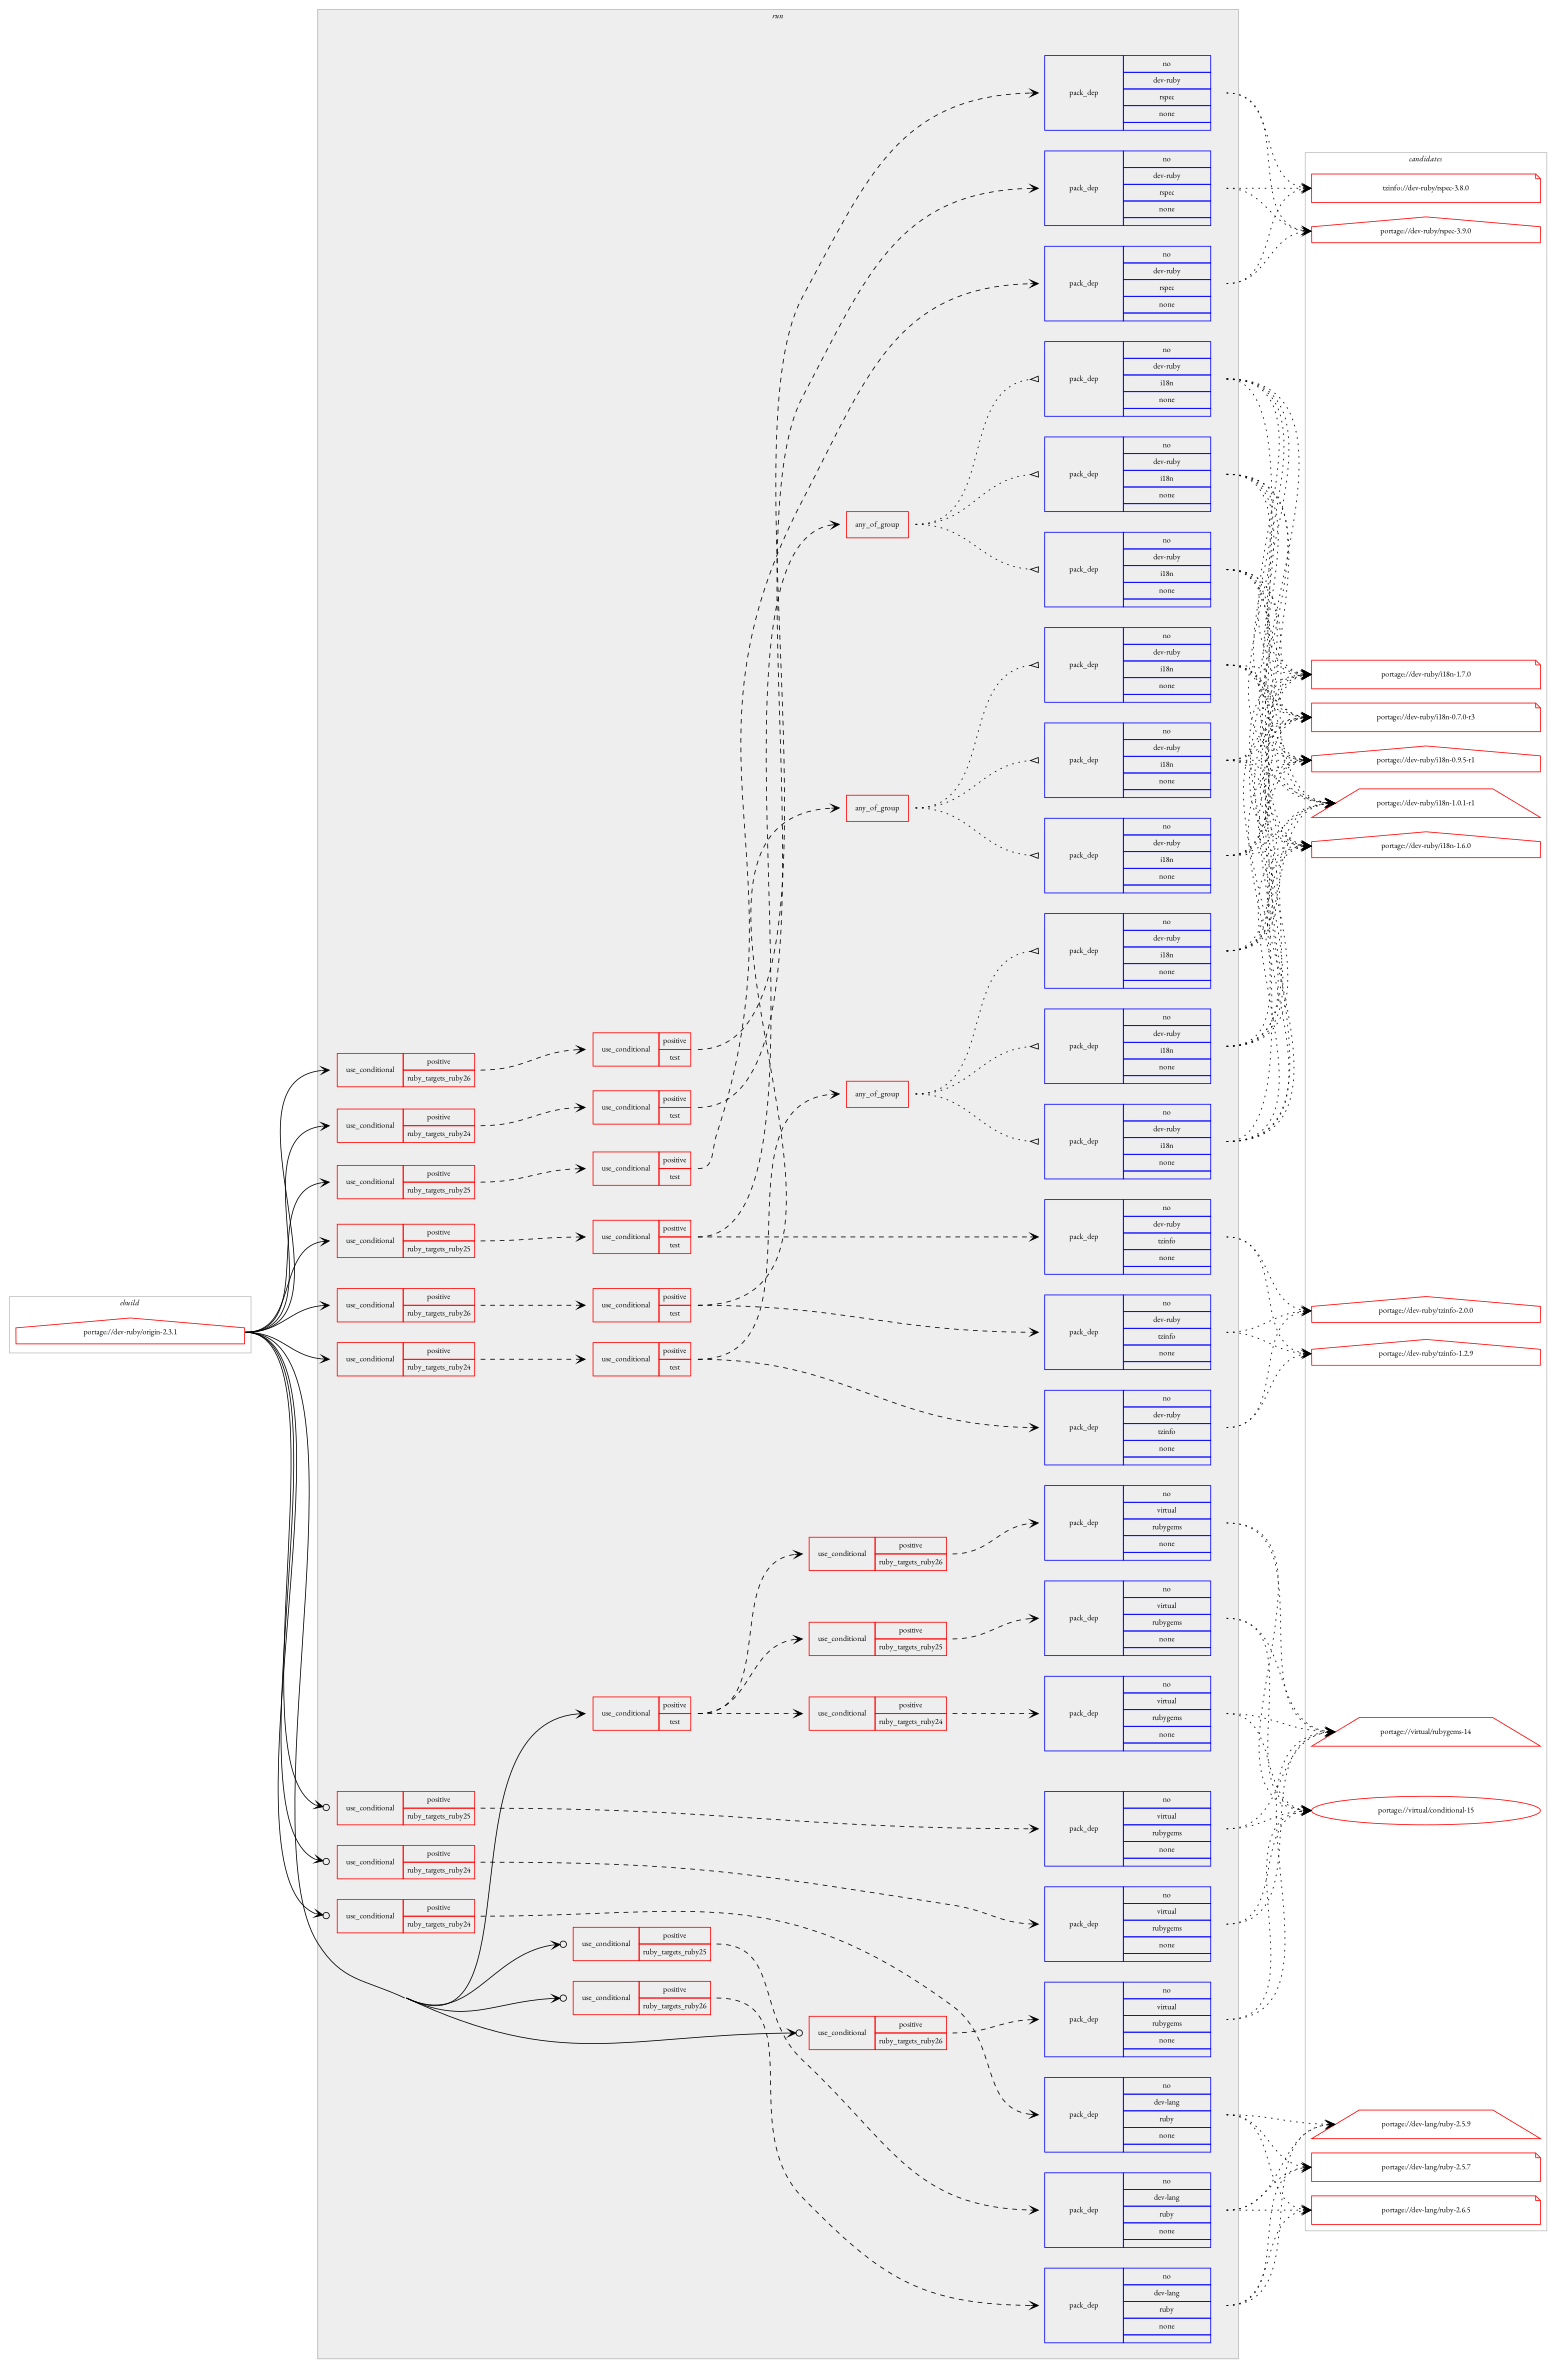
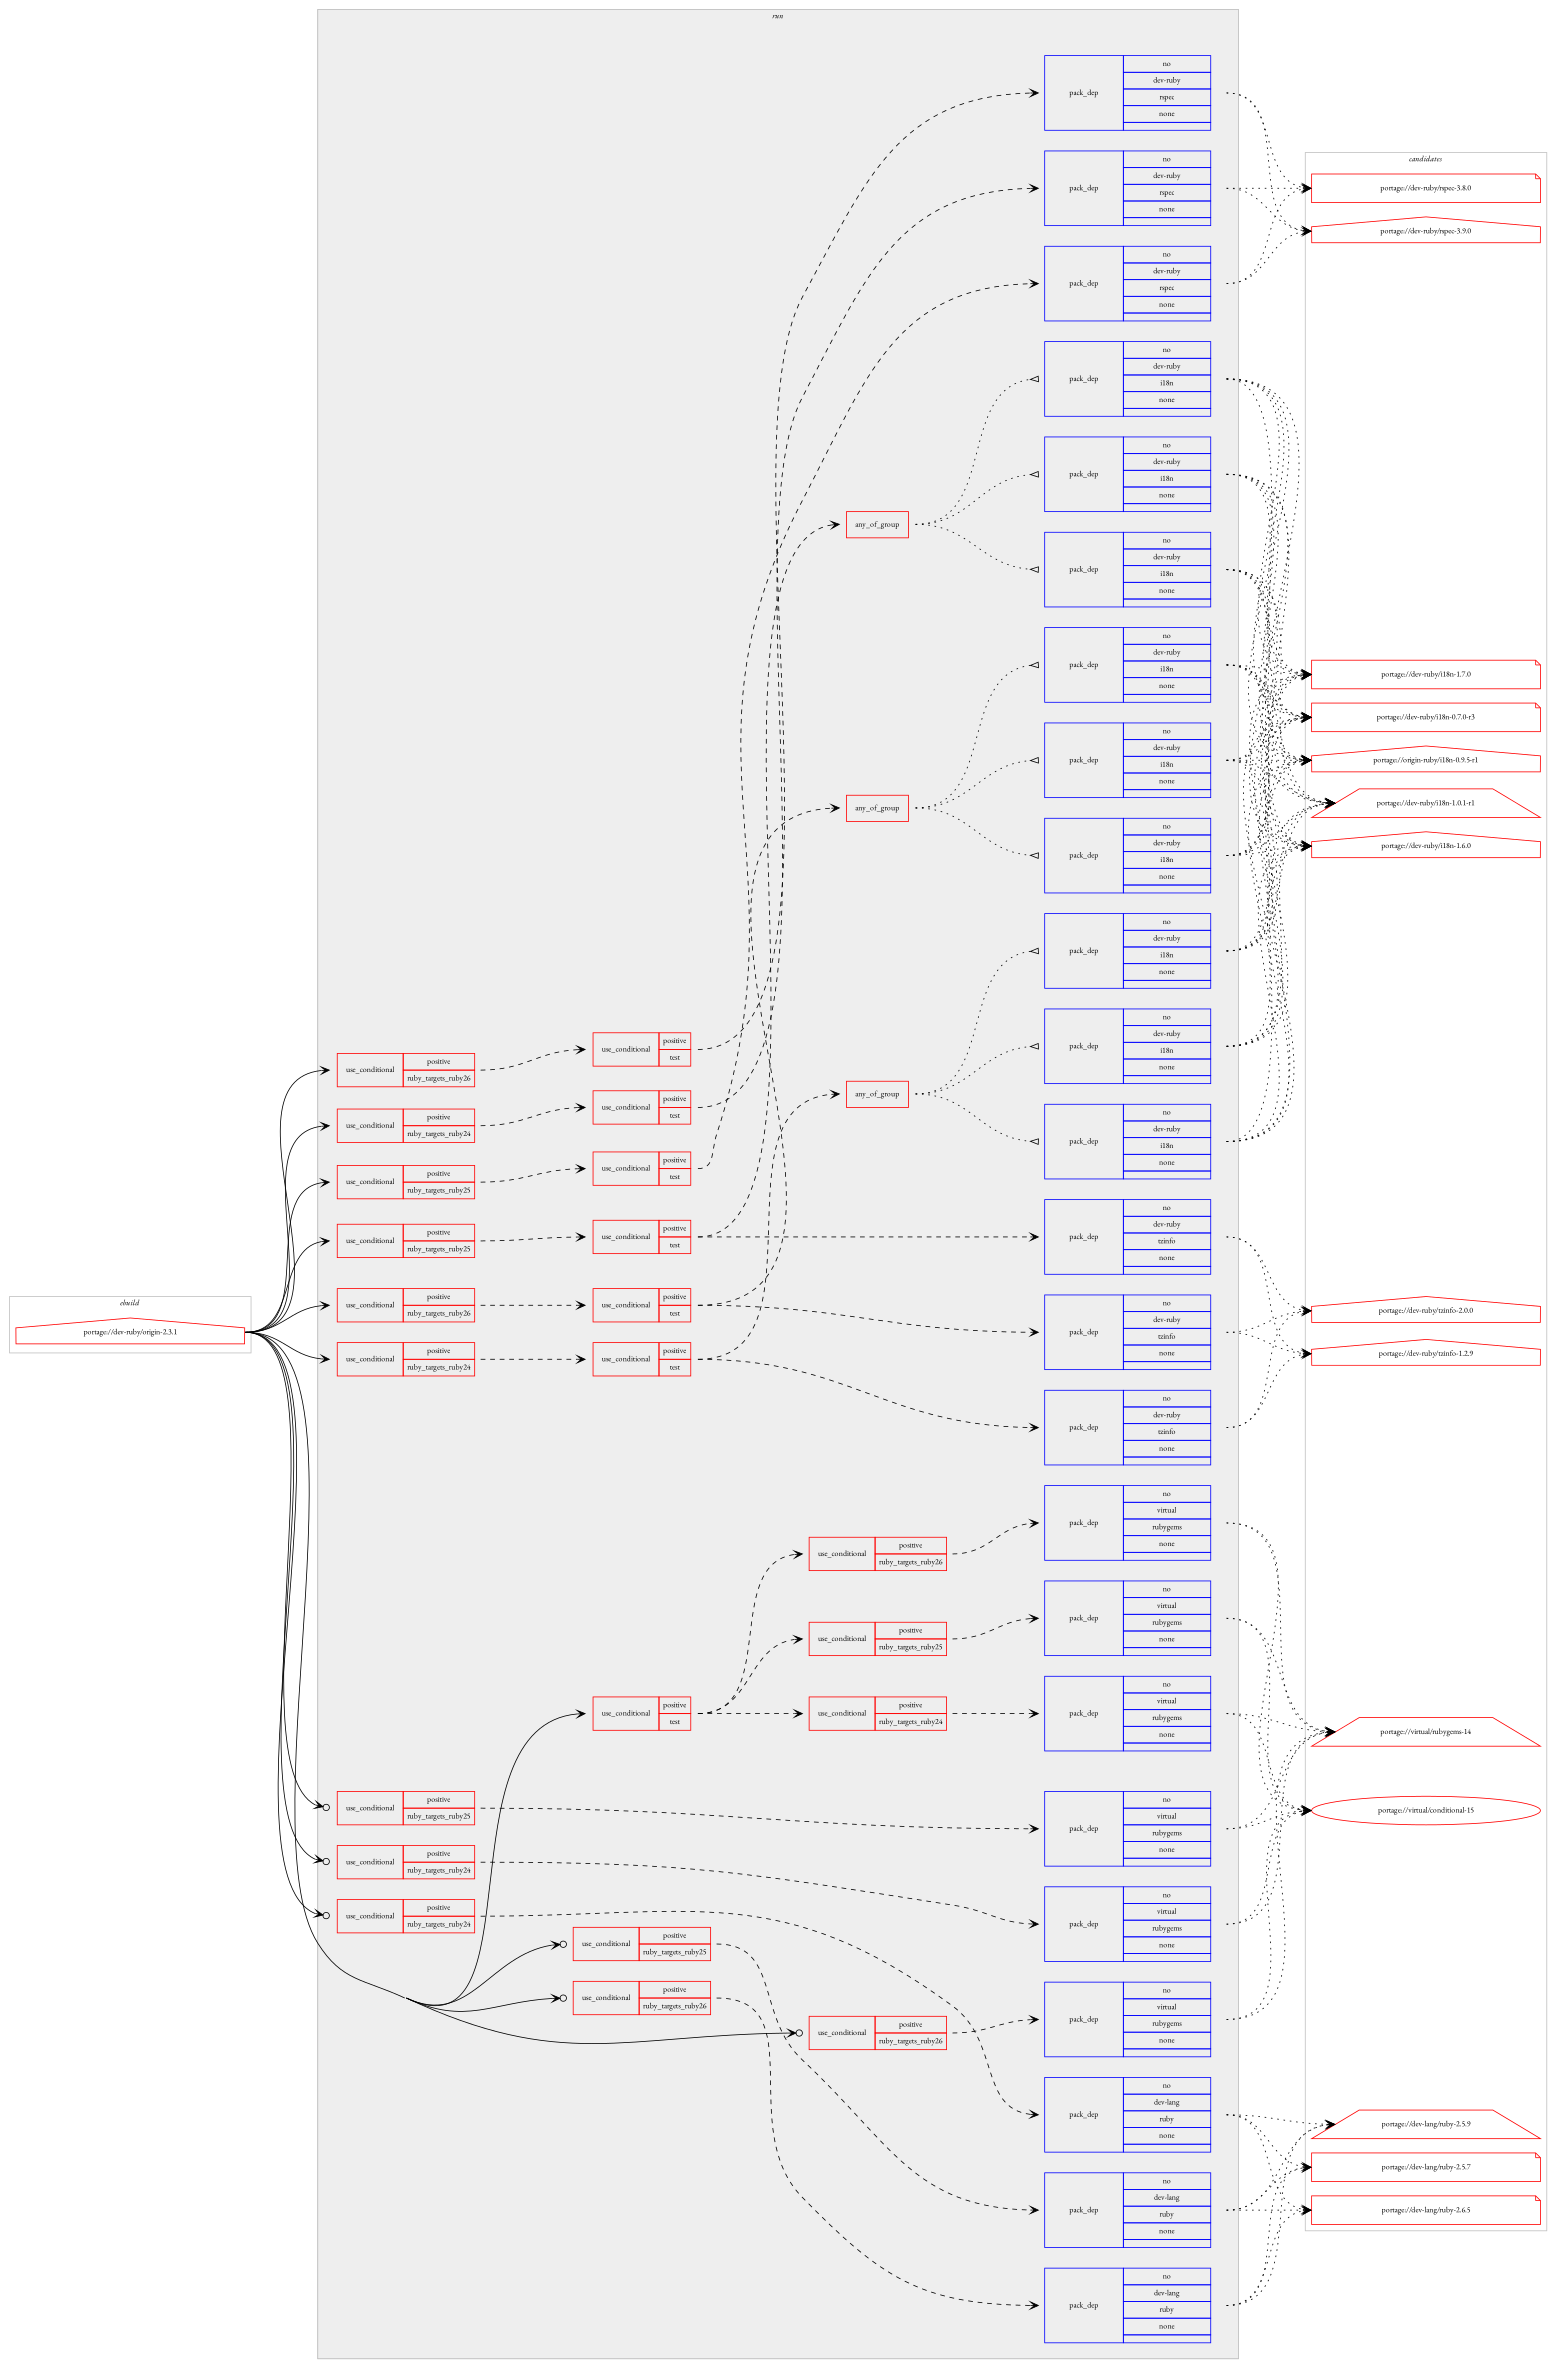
node "tzinfo://dev-ruby/rspec-3.8.0": label "tzinfo://dev-ruby/rspec-3.8.0" -> "portage://dev-ruby/rspec-3.8.0"
node "portage://dev-ruby/i18n-0.9.5-r1": label "portage://dev-ruby/i18n-0.9.5-r1" -> "portage://origin-ruby/i18n-0.9.5-r1"
